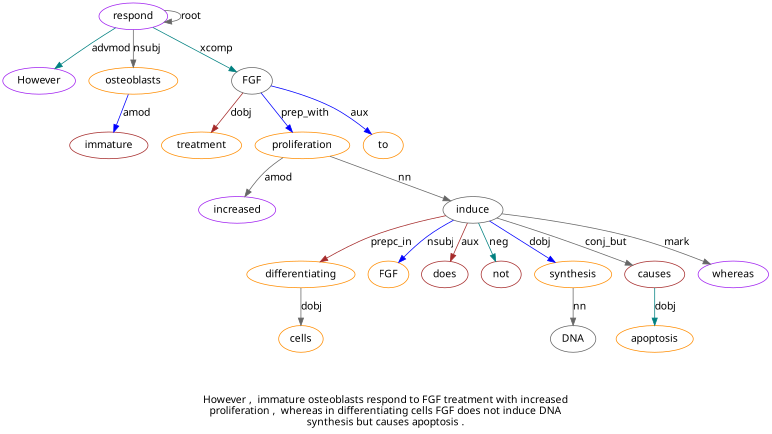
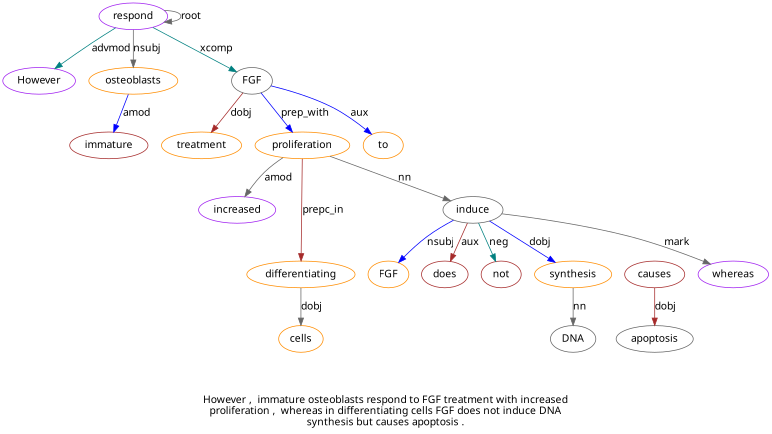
edge "induce" -> "differentiating": now "proliferation" -> "differentiating"
edge "induce" -> "causes": removed, label "conj_but"
edge "causes" -> "apoptosis": color teal -> brown
node "apoptosis": color darkorange -> gray40
